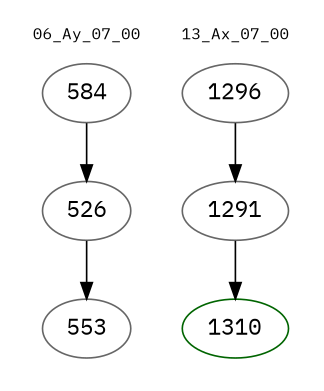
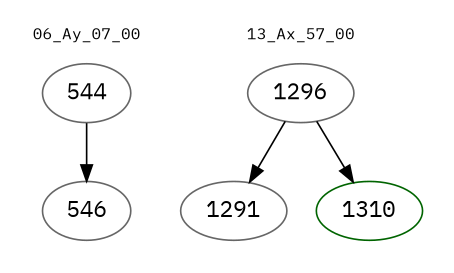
cluster "13_Ax_07_00": label "13_Ax_07_00" -> "13_Ax_57_00"
node "584": label "584" -> "544"
node "526": label "526" -> "546"
edge "1291" -> "1310": now "1296" -> "1310"
node "553": removed
